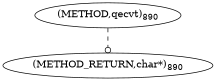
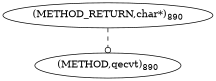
edge "(METHOD,qecvt)" -> "(METHOD_RETURN,char*)": reversed
